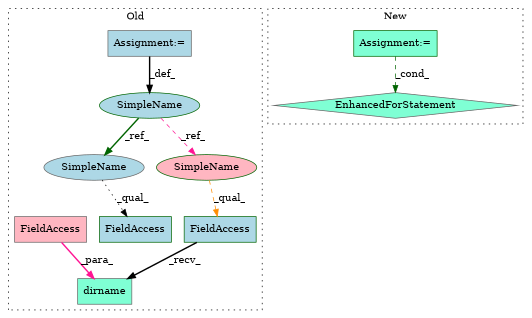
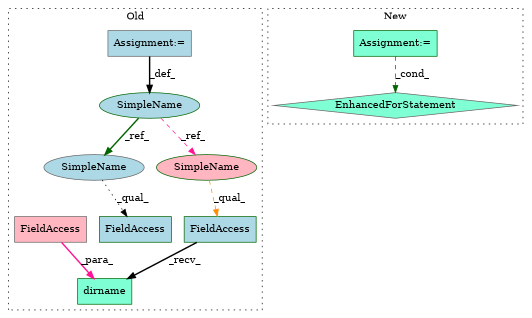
node "dirname": color gray40 -> darkgreen
